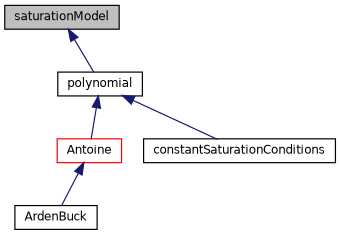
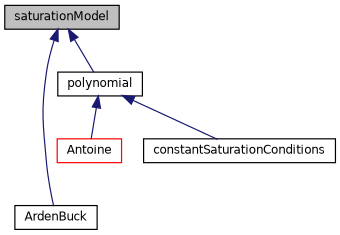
edge "ArdenBuck" -> "Antoine": now "ArdenBuck" -> "saturationModel"
